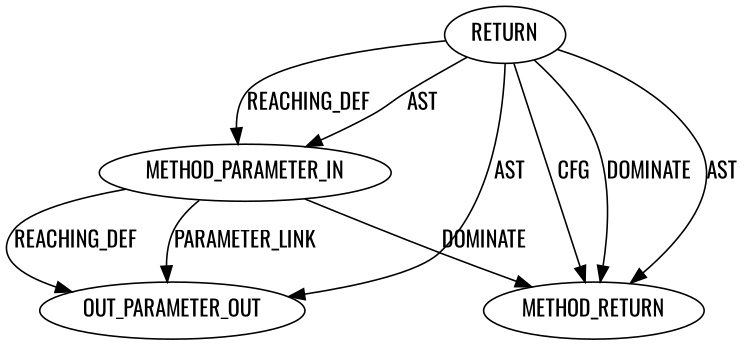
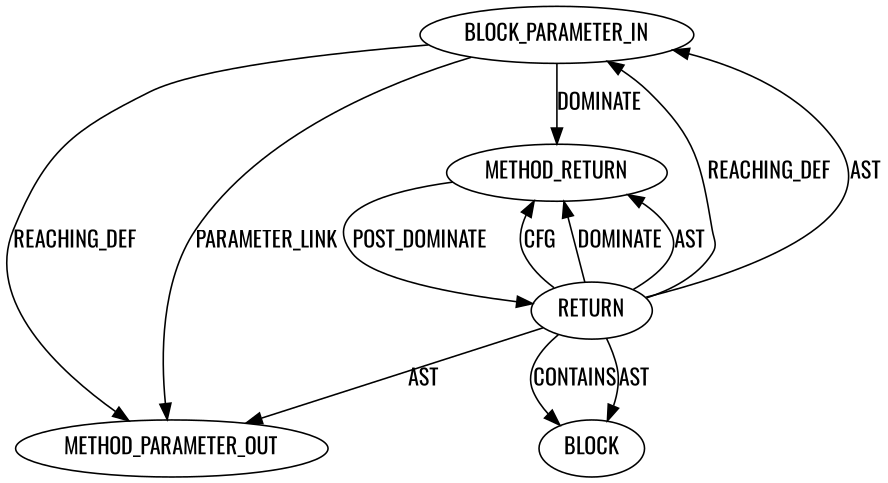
node "METHOD_PARAMETER_IN": label "METHOD_PARAMETER_IN" -> "BLOCK_PARAMETER_IN"
edge "METHOD_RETURN" -> "RETURN": added, label "POST_DOMINATE"
node "OUT_PARAMETER_OUT": label "OUT_PARAMETER_OUT" -> "METHOD_PARAMETER_OUT"
node "BLOCK": added
